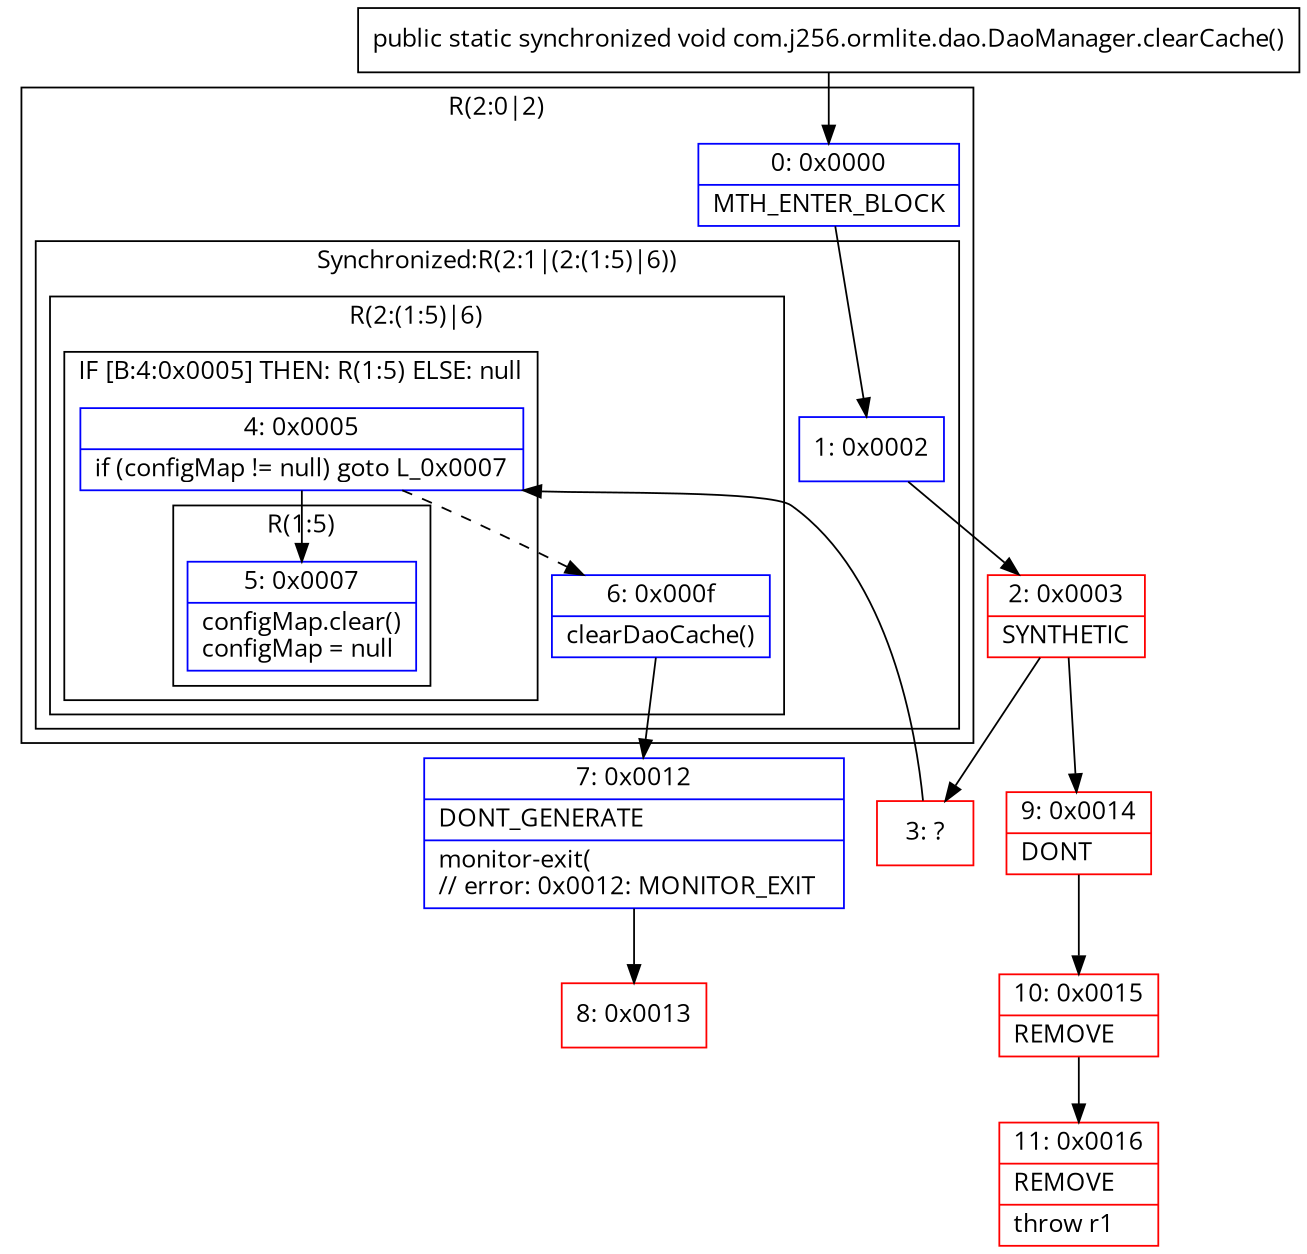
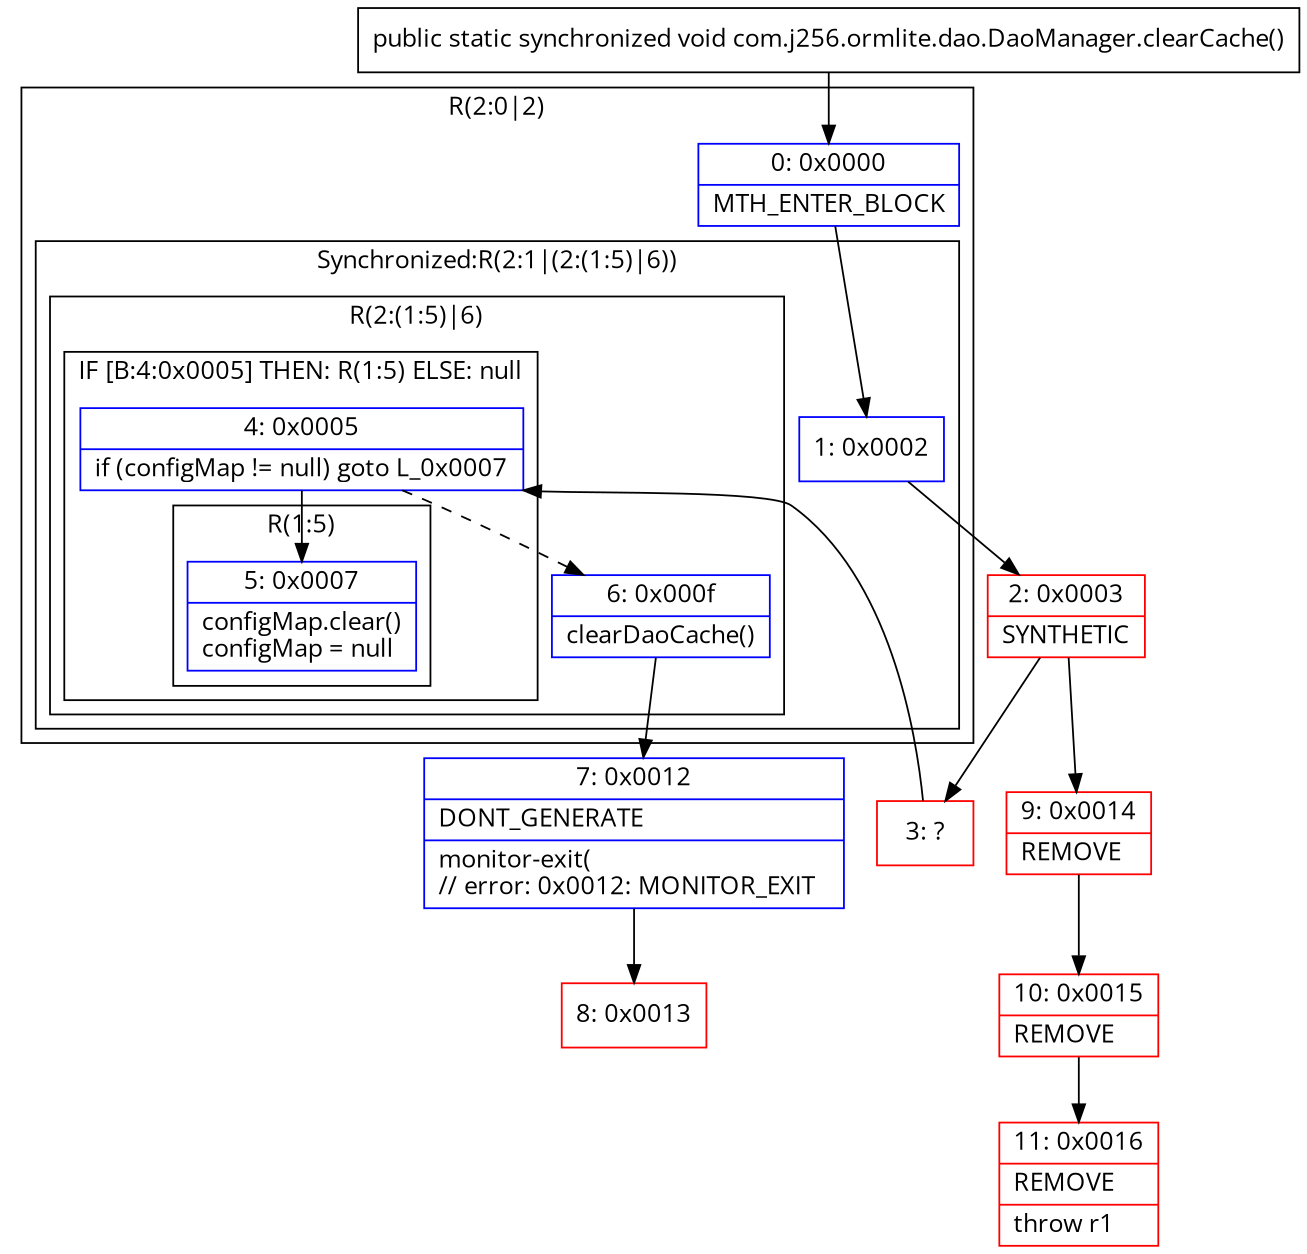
node "9: 0x0014": text "DONT" -> "REMOVE"
